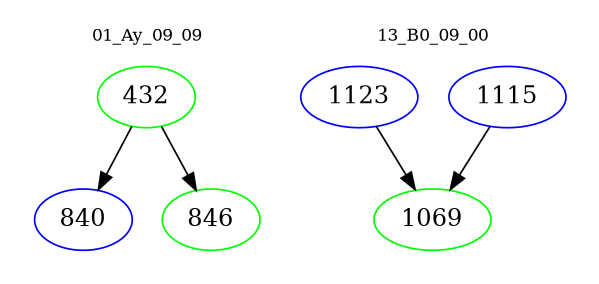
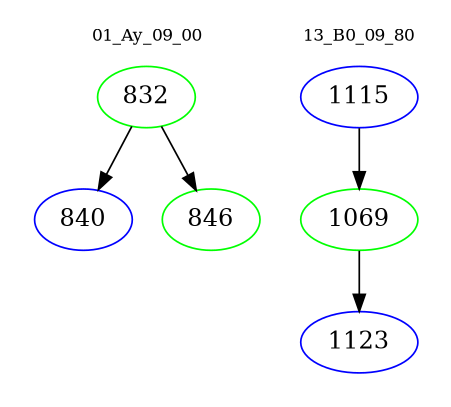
cluster "01_Ay_09_09": label "01_Ay_09_09" -> "01_Ay_09_00"
cluster "13_B0_09_00": label "13_B0_09_00" -> "13_B0_09_80"
node "432": label "432" -> "832"
edge "1123" -> "1069": reversed
